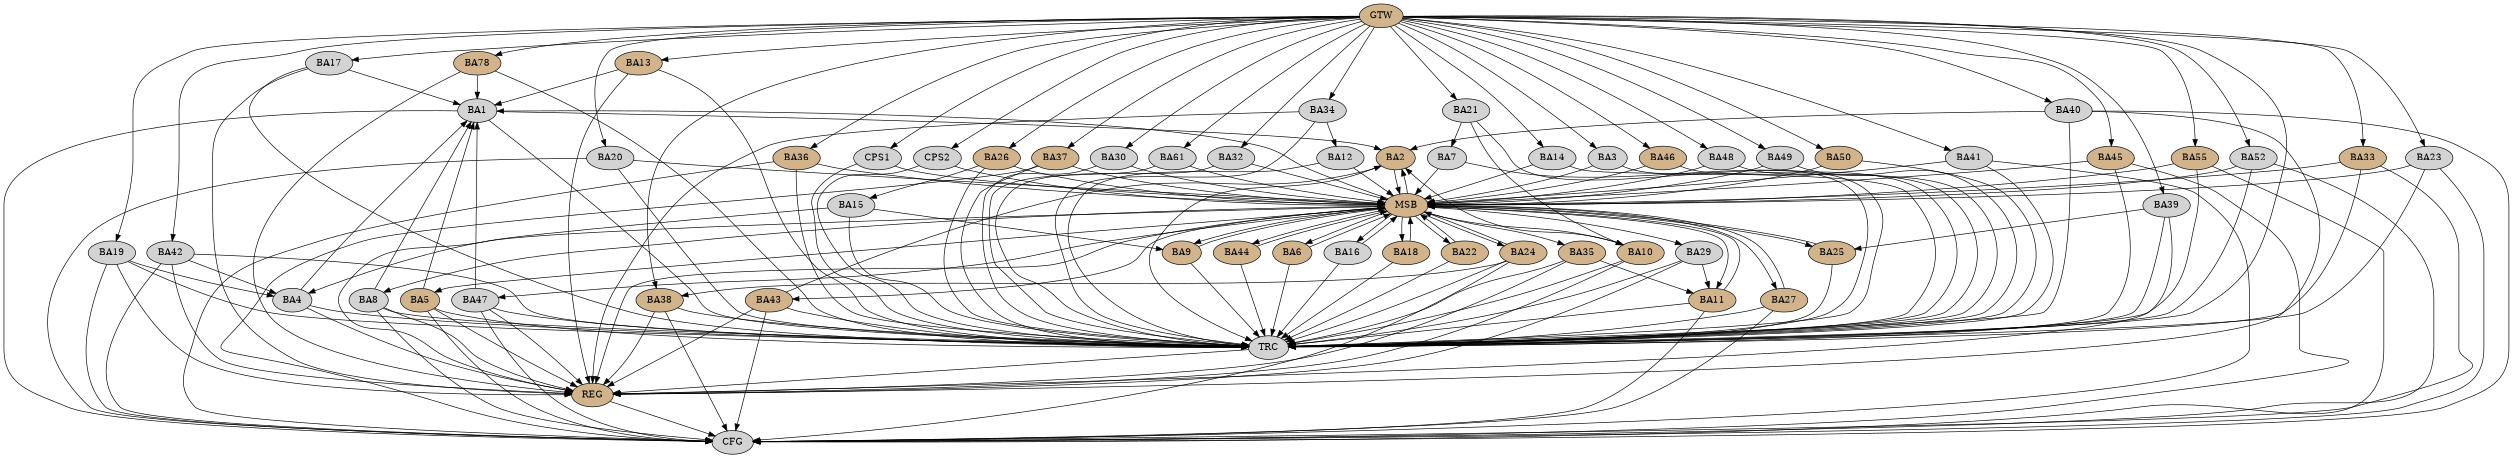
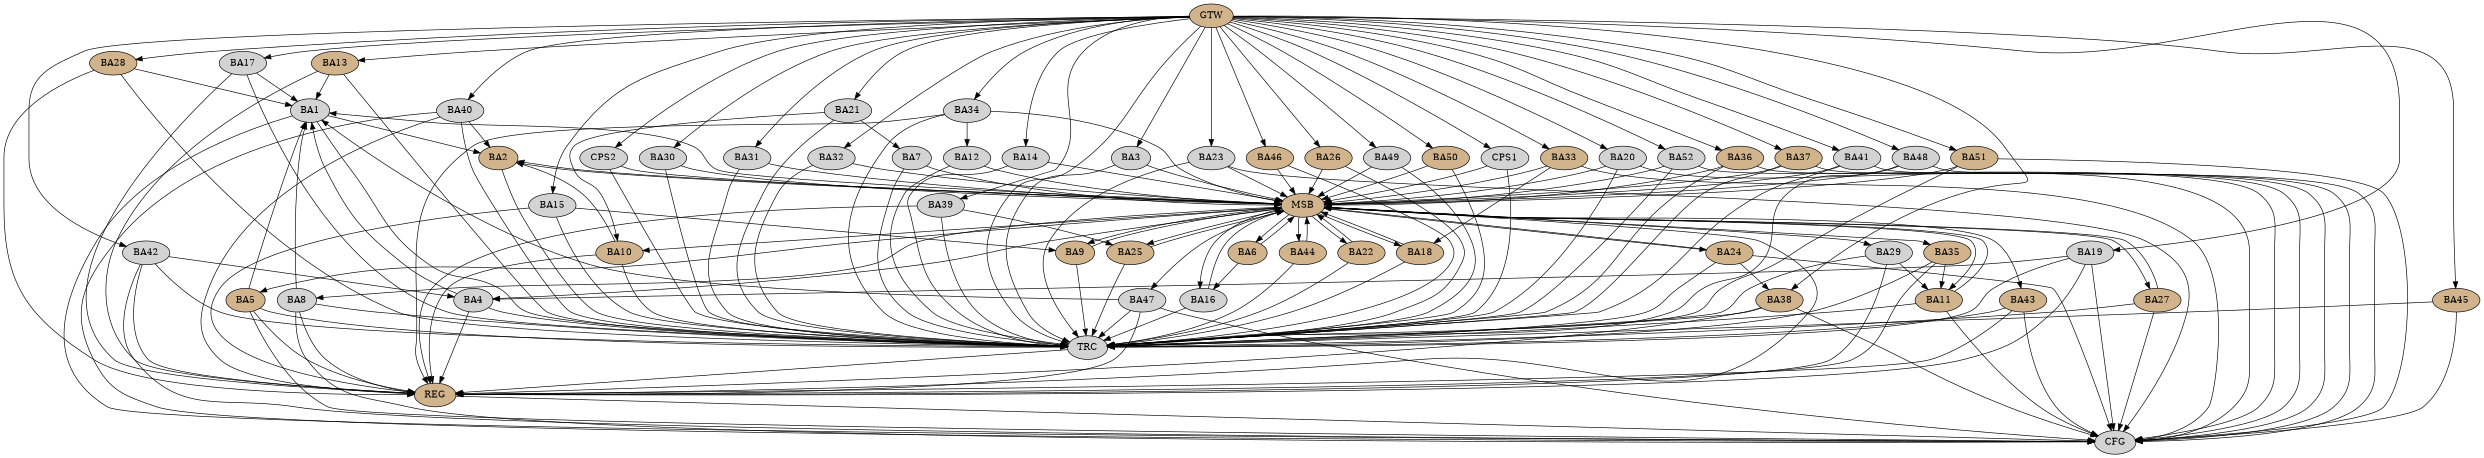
node "BA78": label "BA78" -> "BA28"
node "BA61": label "BA61" -> "BA31"
node "BA55": label "BA55" -> "BA51"
edge "BA26" -> "BA15": now "GTW" -> "BA15"
edge "BA45" -> "MSB": now "BA34" -> "MSB"
edge "BA48" -> "CFG": added
edge "BA43" -> "BA2": removed
edge "BA6" -> "TRC": now "BA6" -> "BA16"
edge "BA33" -> "TRC": now "BA33" -> "BA18"
